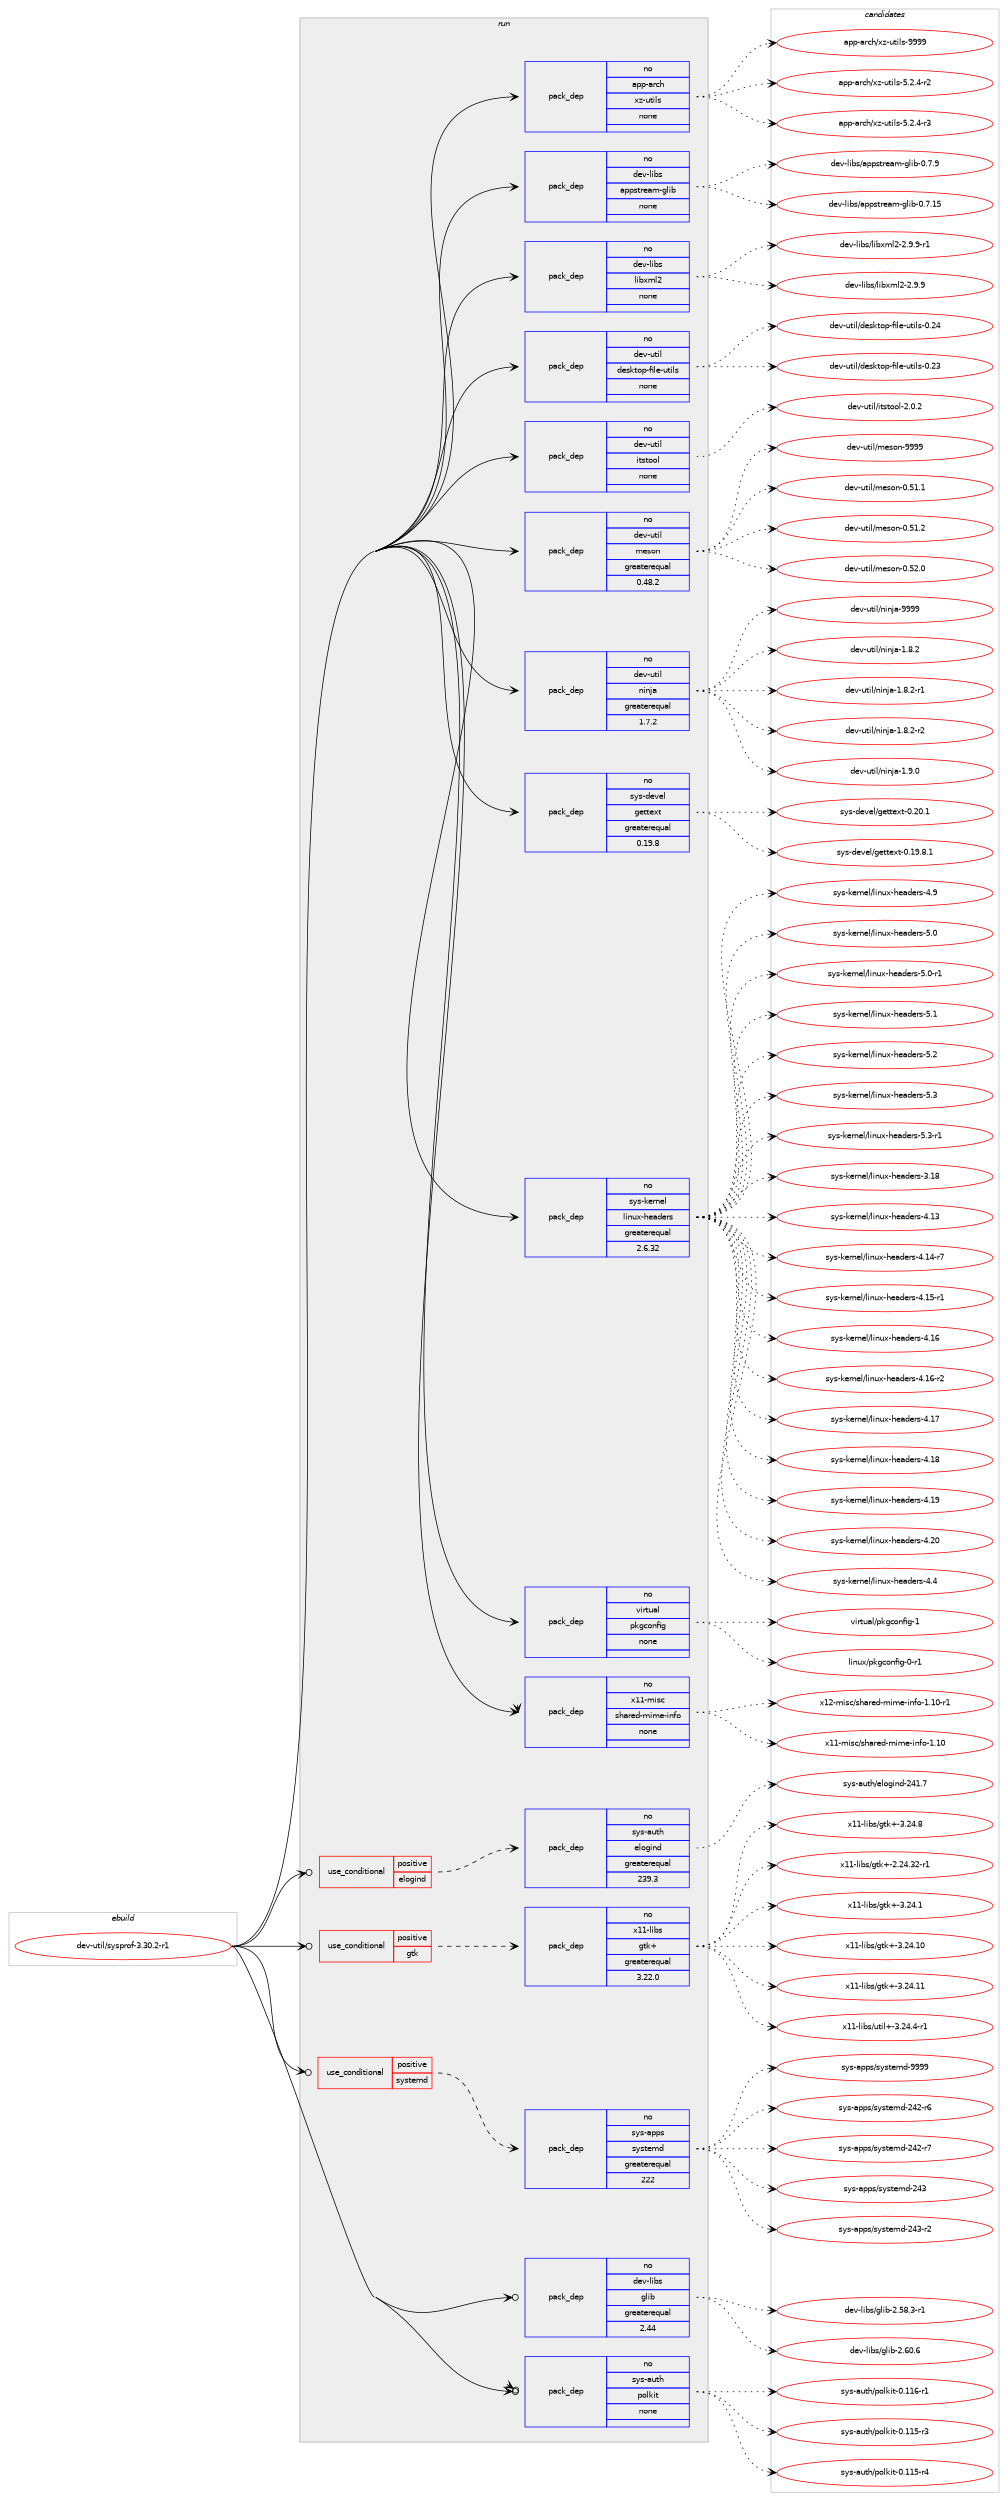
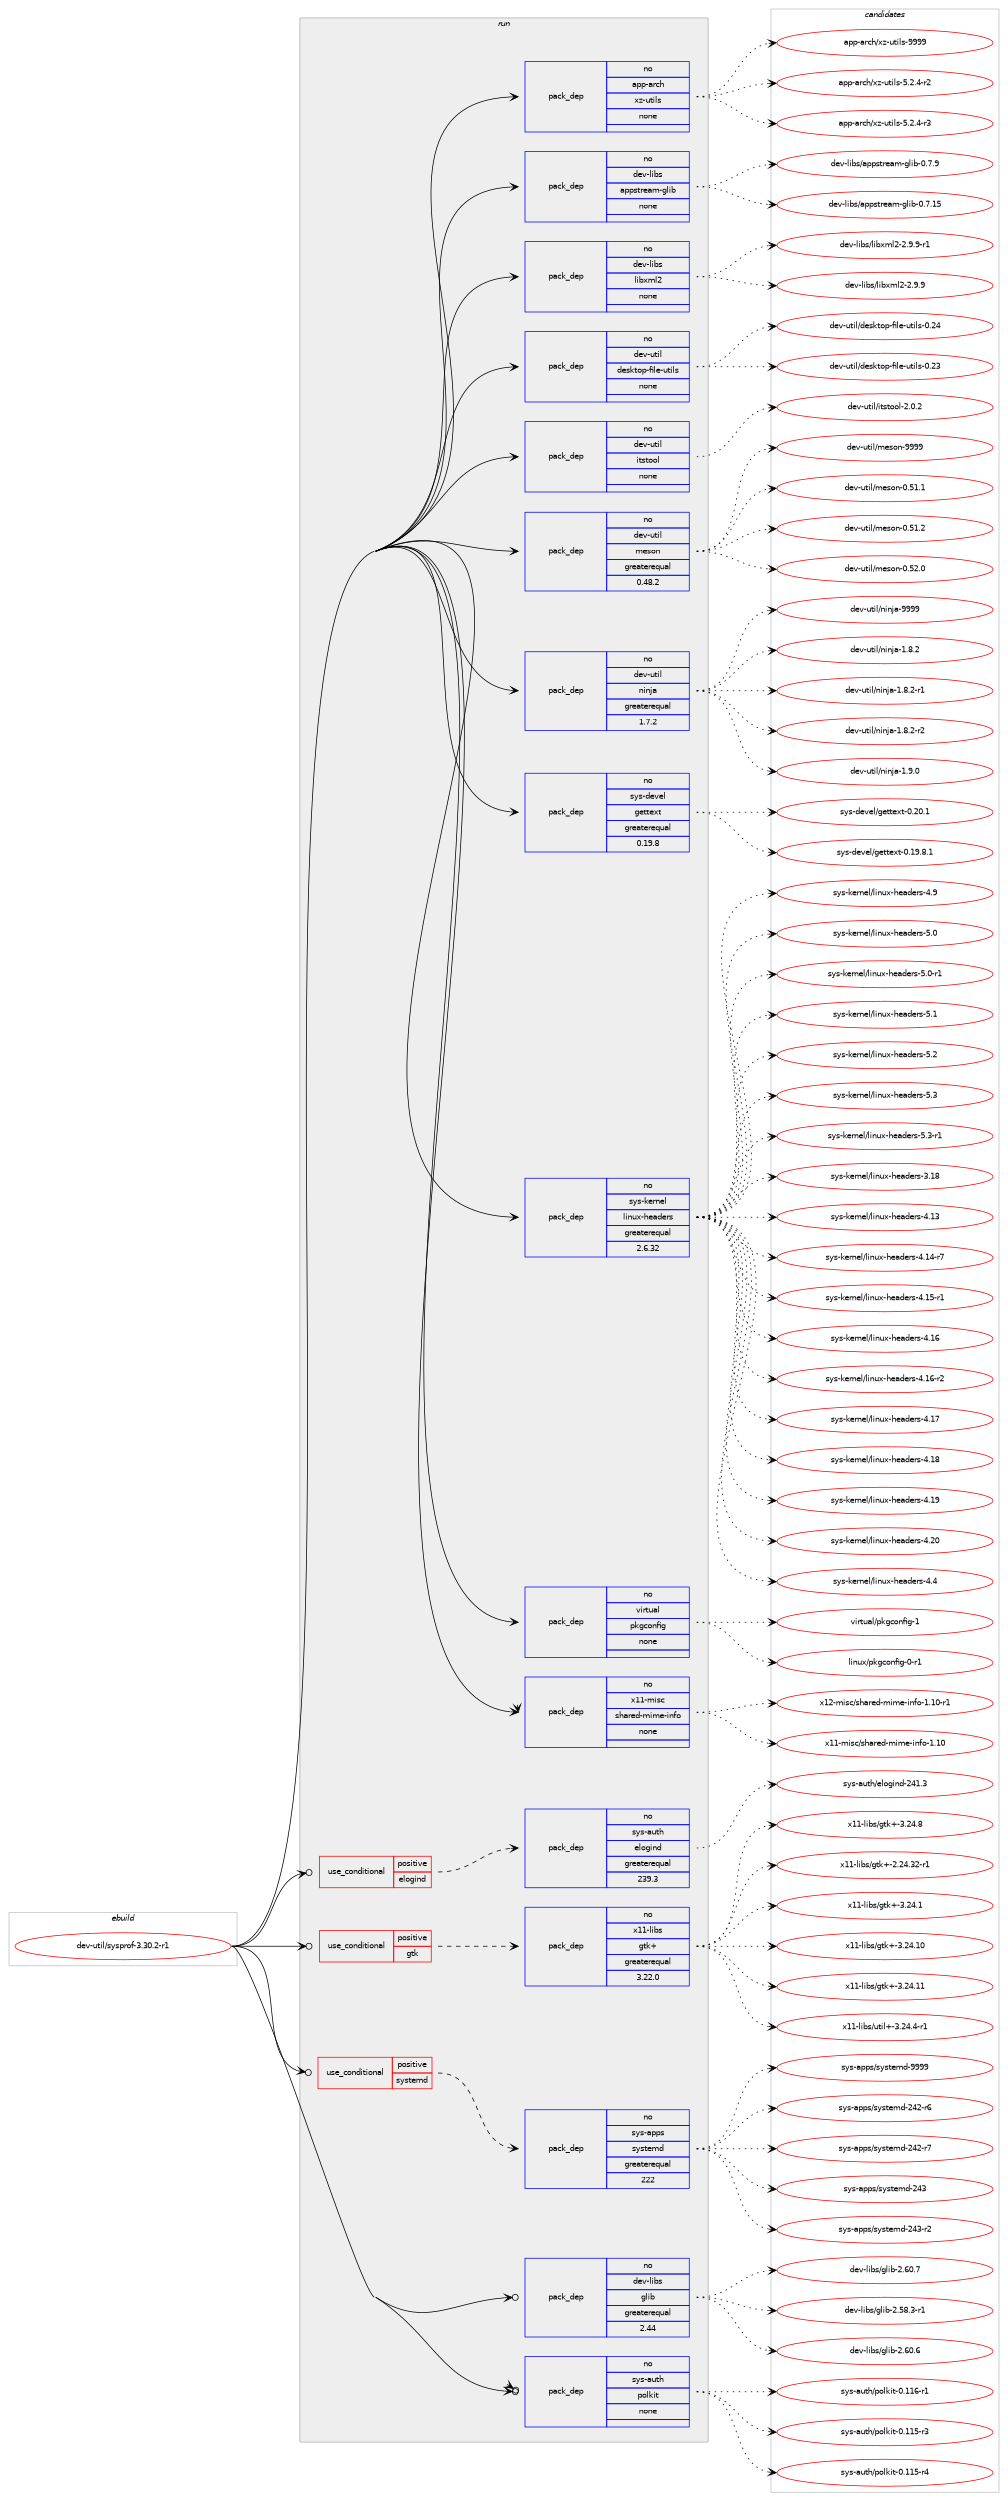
node "sys-auth/elogind-241.7": label "sys-auth/elogind-241.7" -> "sys-auth/elogind-241.3"
node "dev-libs/glib-2.60.7": added
